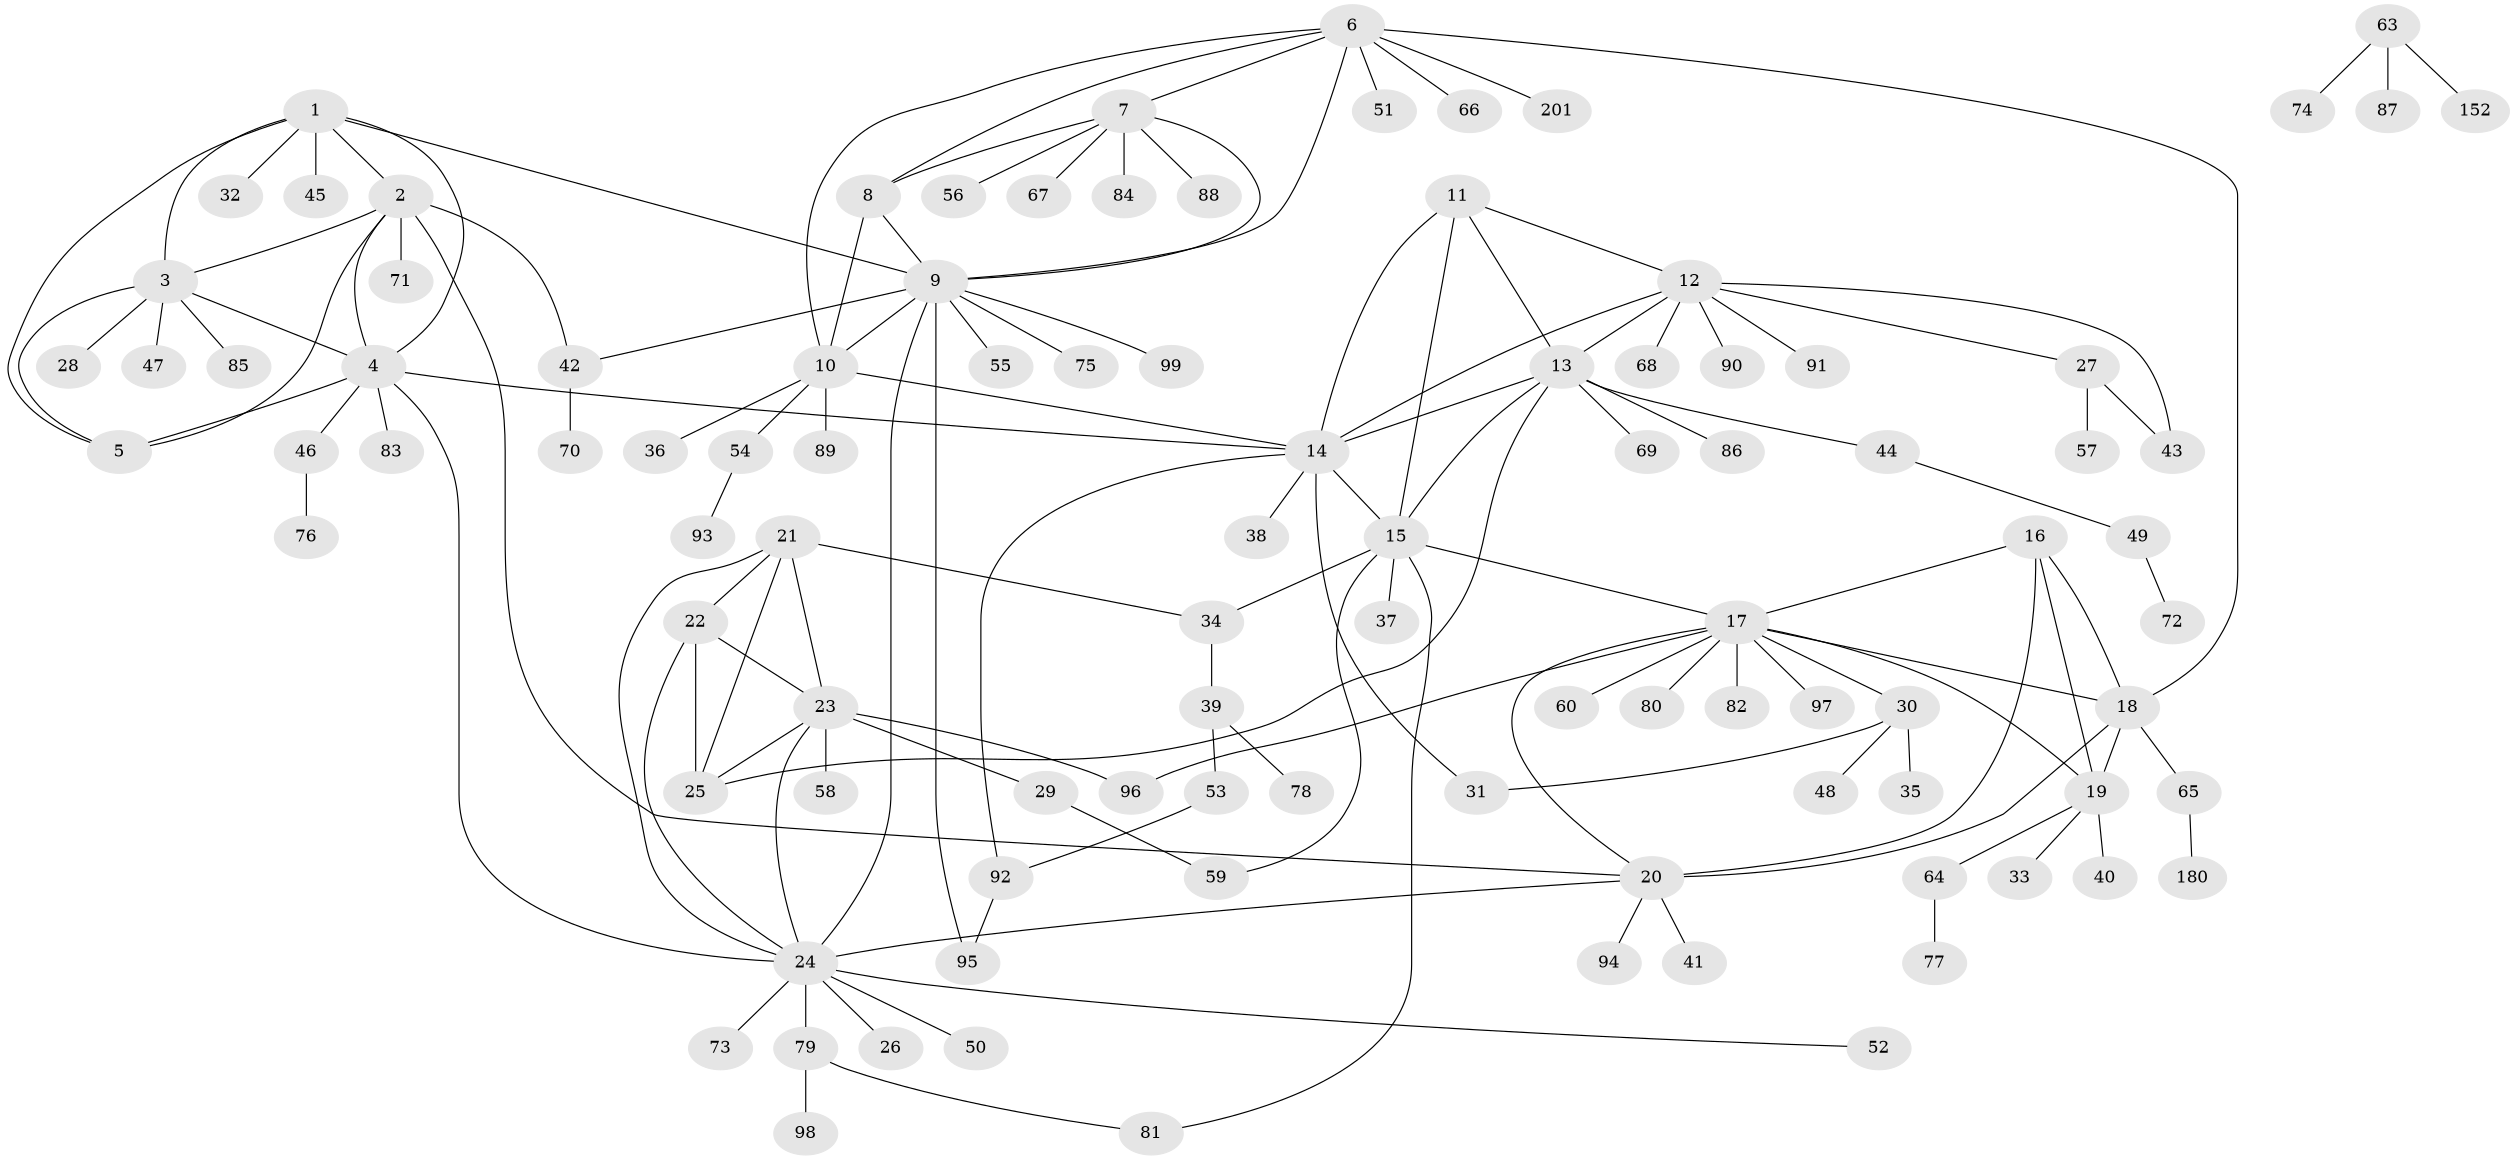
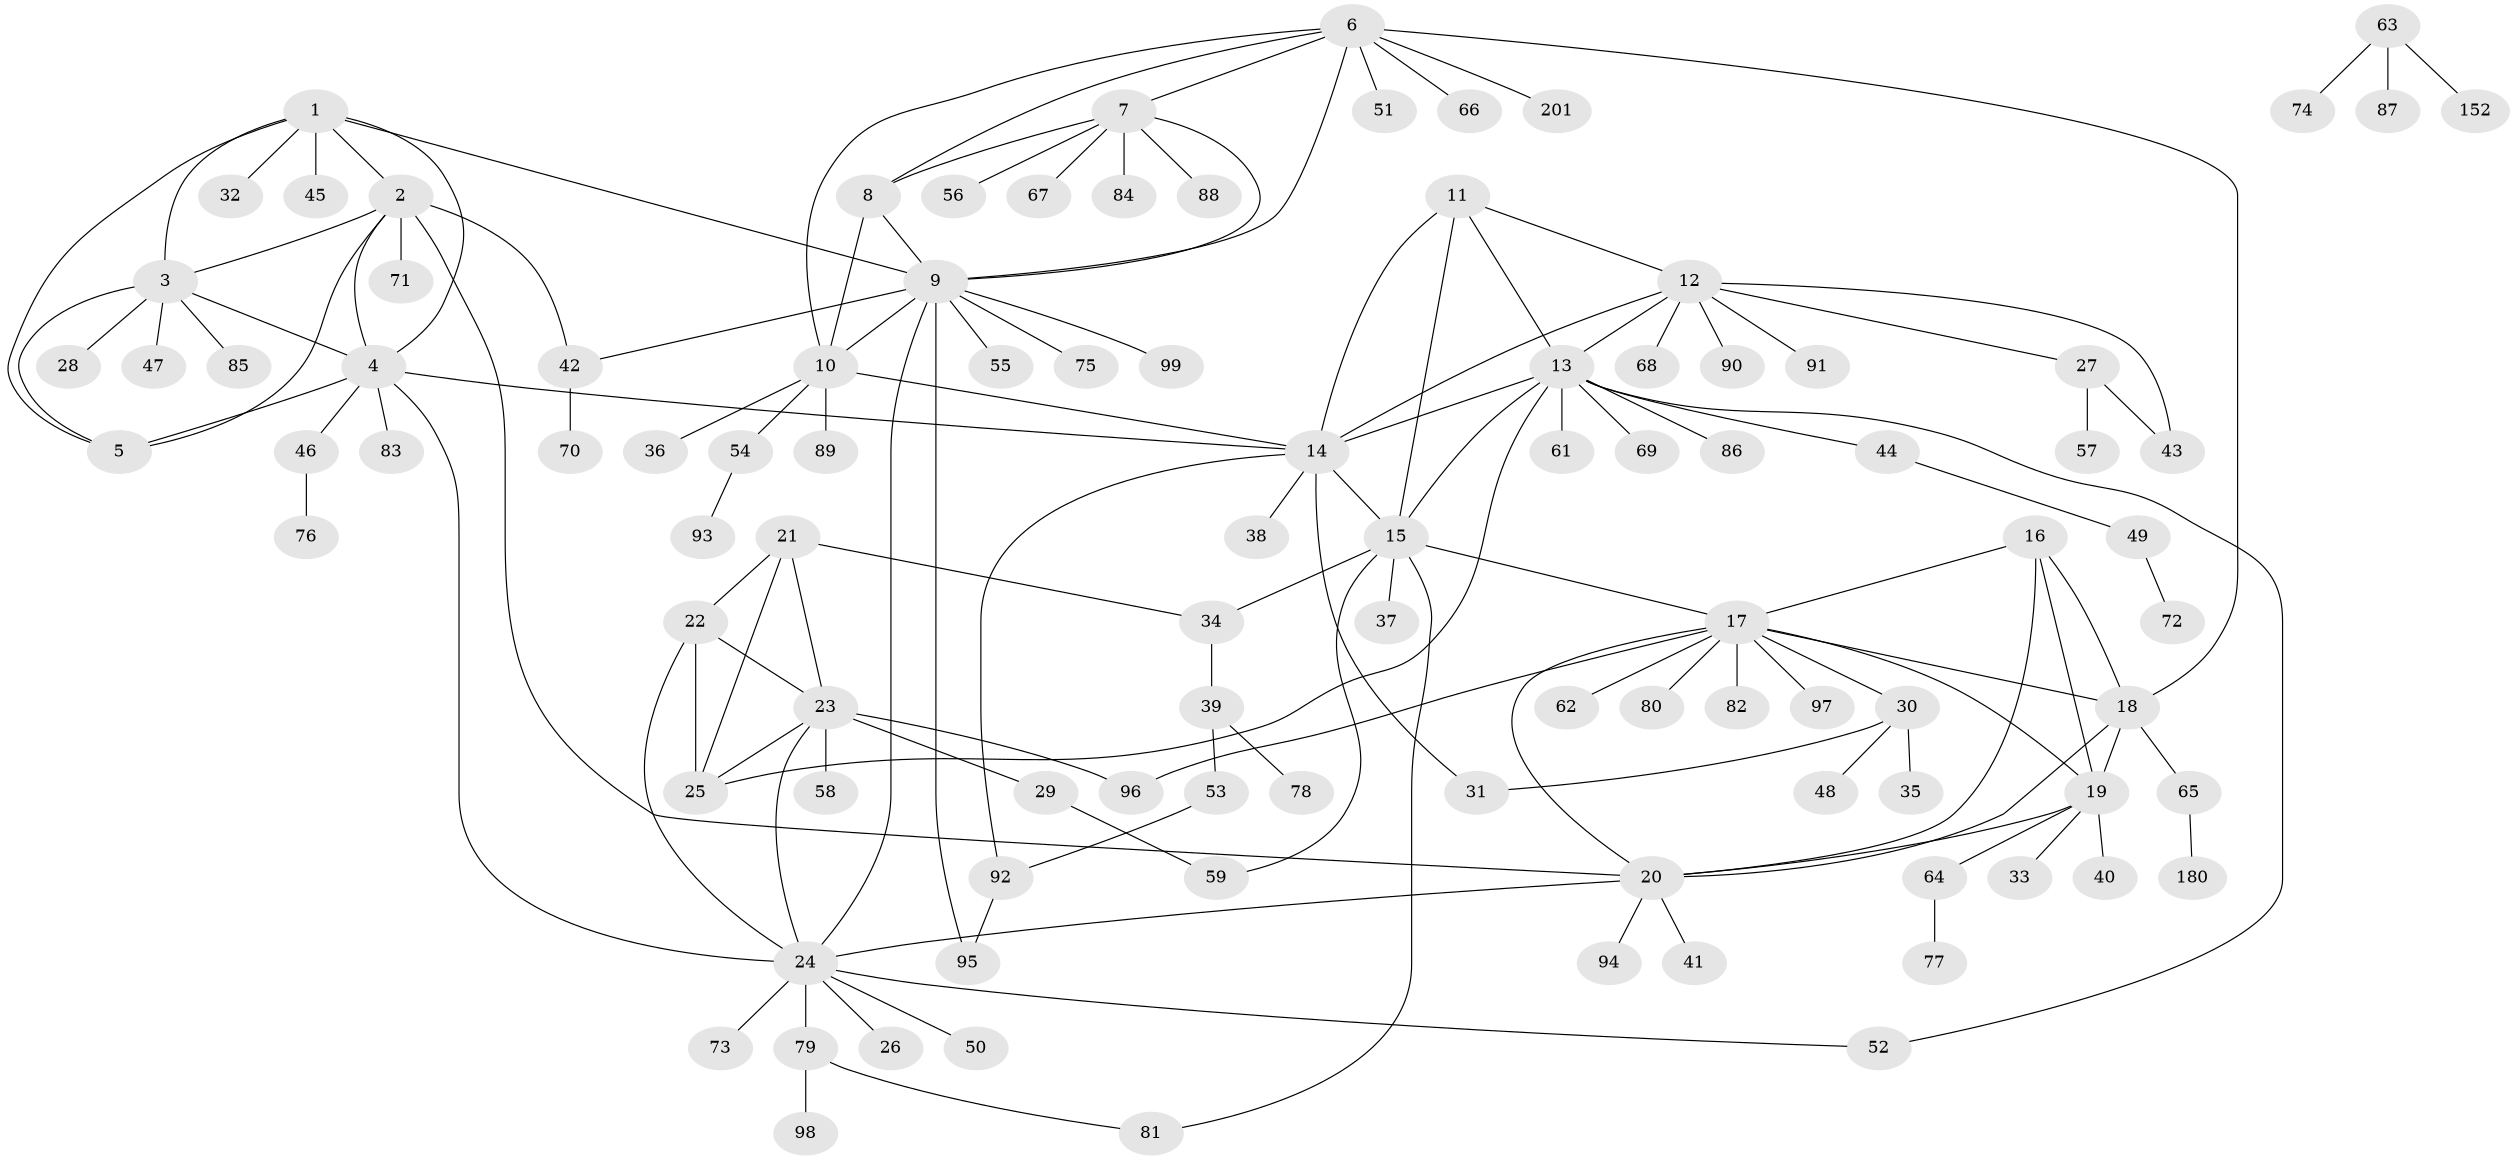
node "61": added
edge "13" -- "52": added
node "60": label "60" -> "62"
edge "21" -- "24": removed
edge "19" -- "20": added
